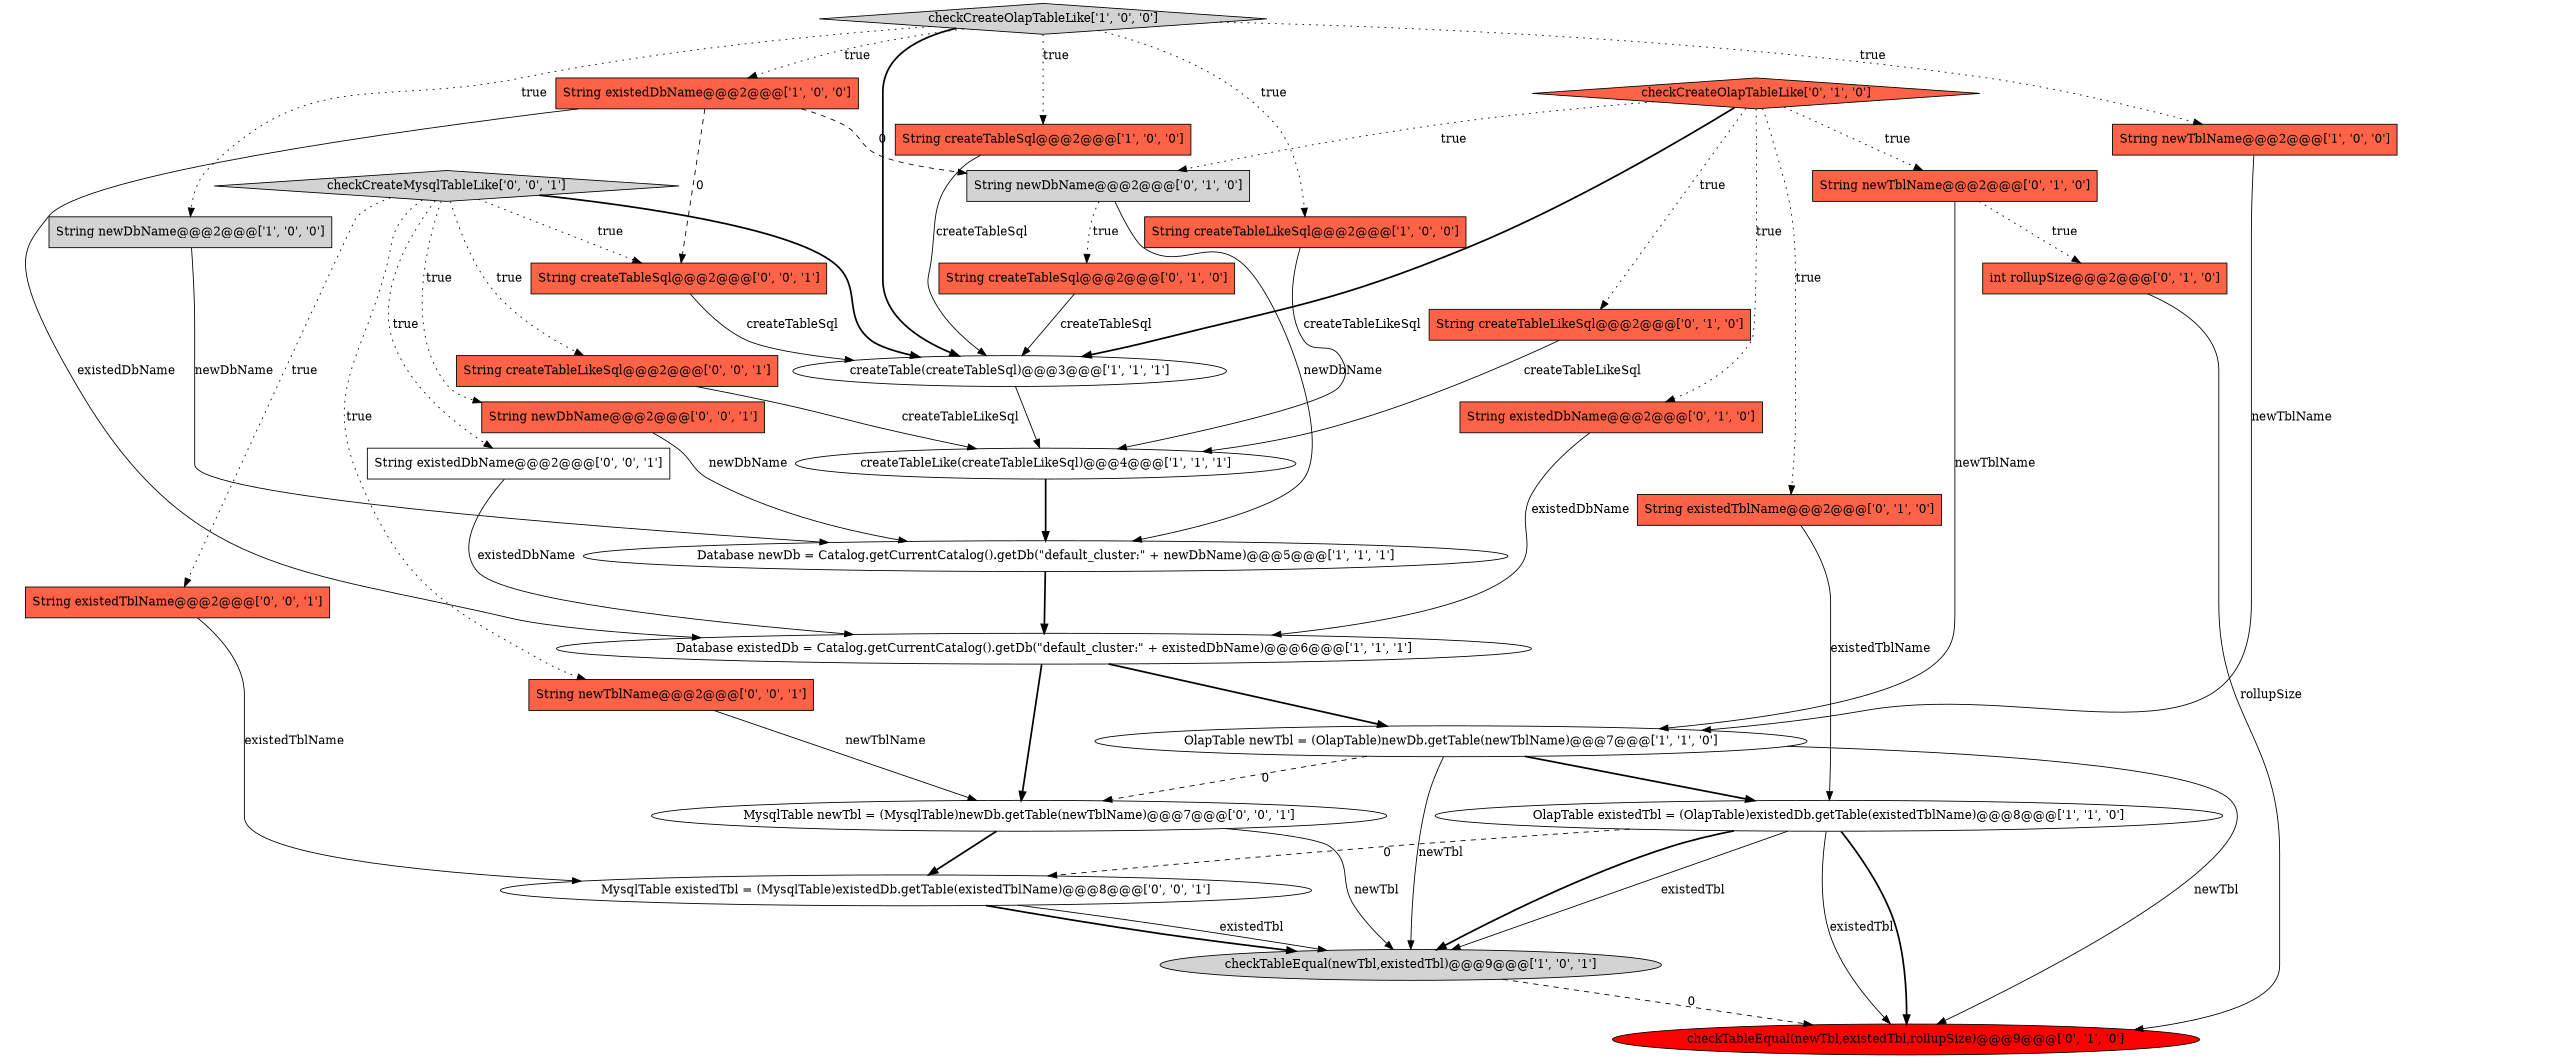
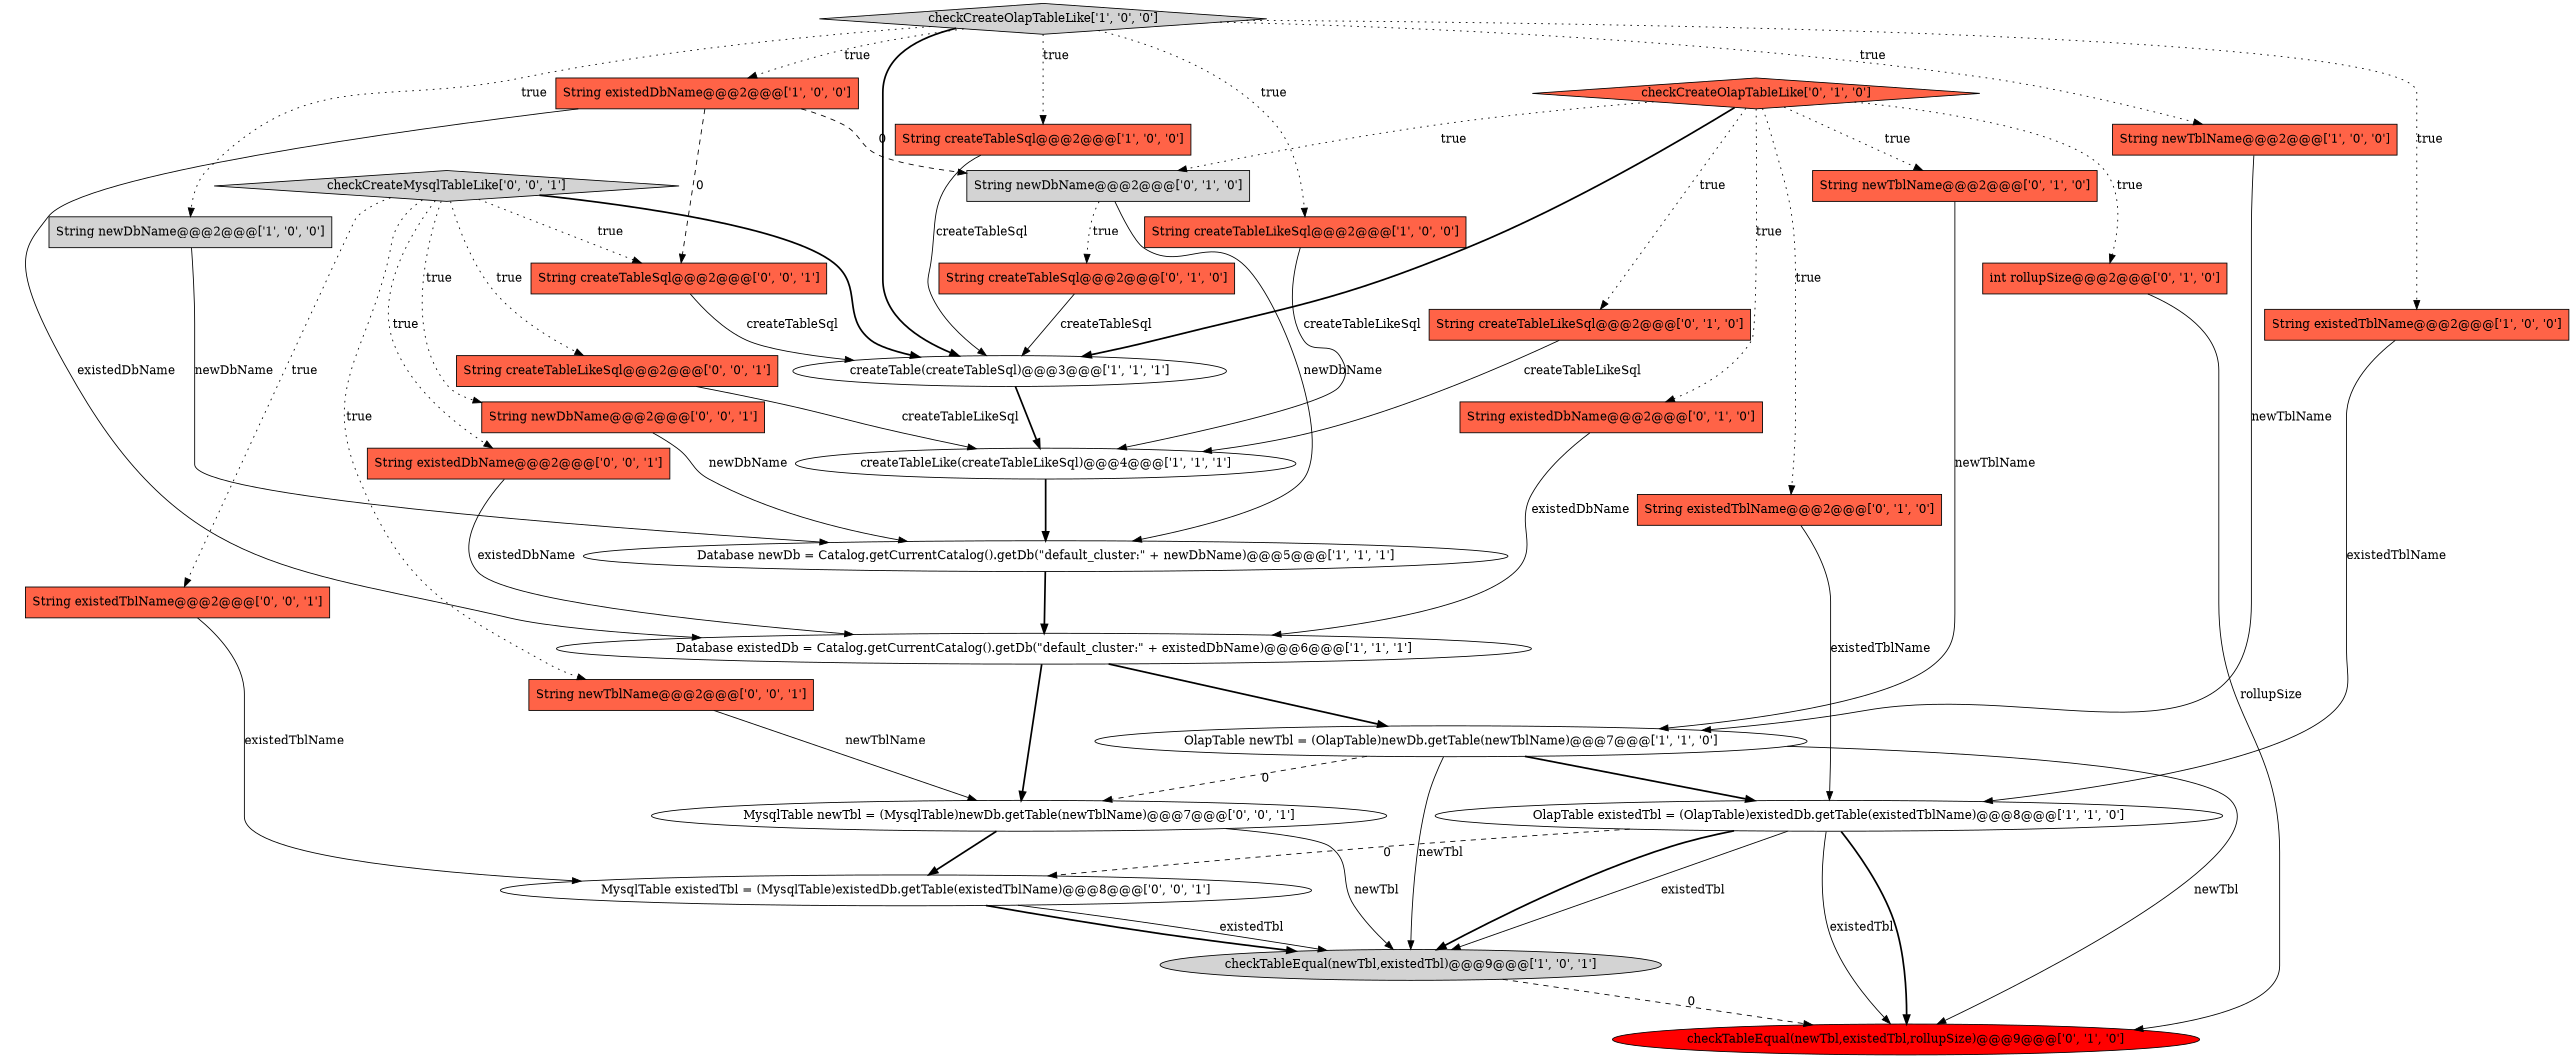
edge "String newTblName@@@2@@@['0', '1', '0']" -> "int rollupSize@@@2@@@['0', '1', '0']": now "checkCreateOlapTableLike['0', '1', '0']" -> "int rollupSize@@@2@@@['0', '1', '0']"
node "String existedTblName@@@2@@@['1', '0', '0']": added
edge "createTable(createTableSql)@@@3@@@['1', '1', '1']" -> "createTableLike(createTableLikeSql)@@@4@@@['1', '1', '1']": style solid -> bold
node "String existedDbName@@@2@@@['0', '0', '1']": fillcolor white -> tomato
